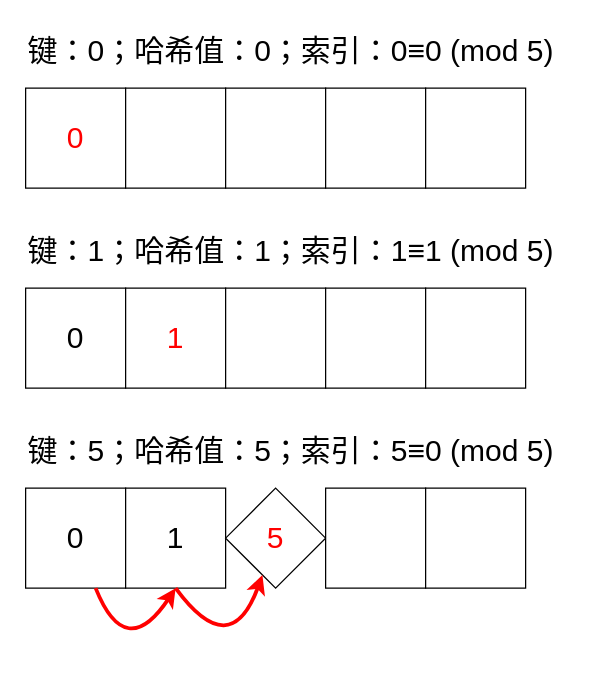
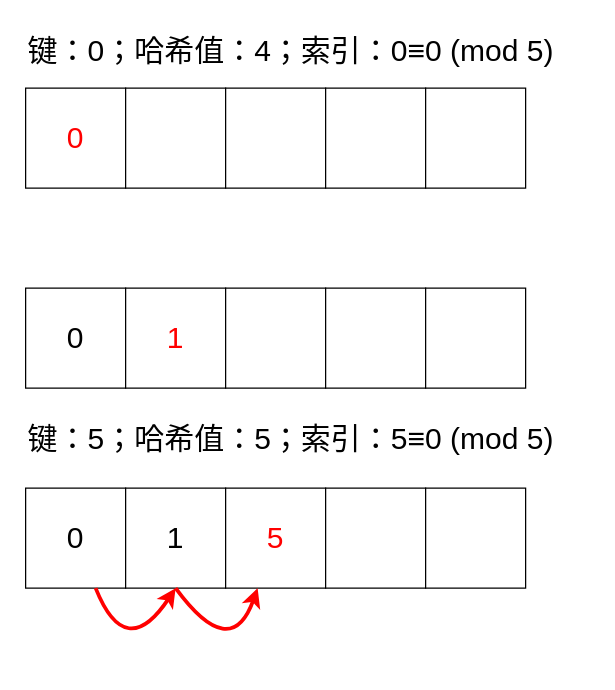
node "键：0；哈希值：0；索引：0≡0 (mod 5)": label "键：0；哈希值：0；索引：0≡0 (mod 5)" -> "键：0；哈希值：4；索引：0≡0 (mod 5)"
node "键：1；哈希值：1；索引：1≡1 (mod 5)": removed
node "键：5；哈希值：5；索引：5≡0 (mod 5)": moved (307, 457) -> (307, 444)
node "5": shape diamond -> rectangle
